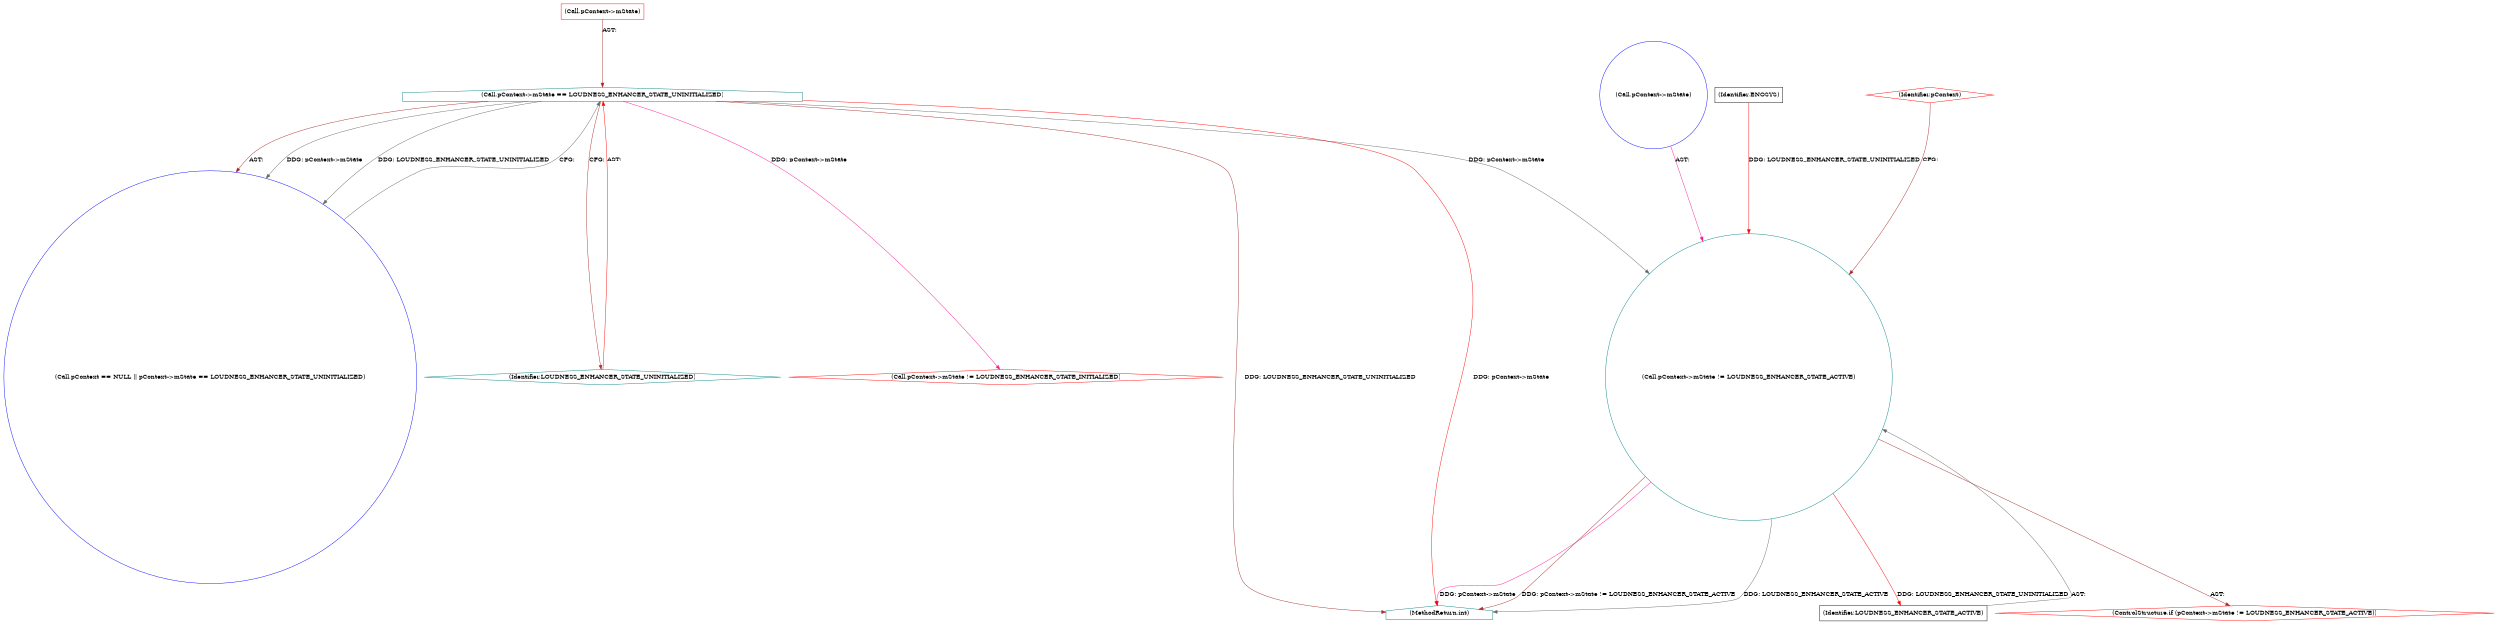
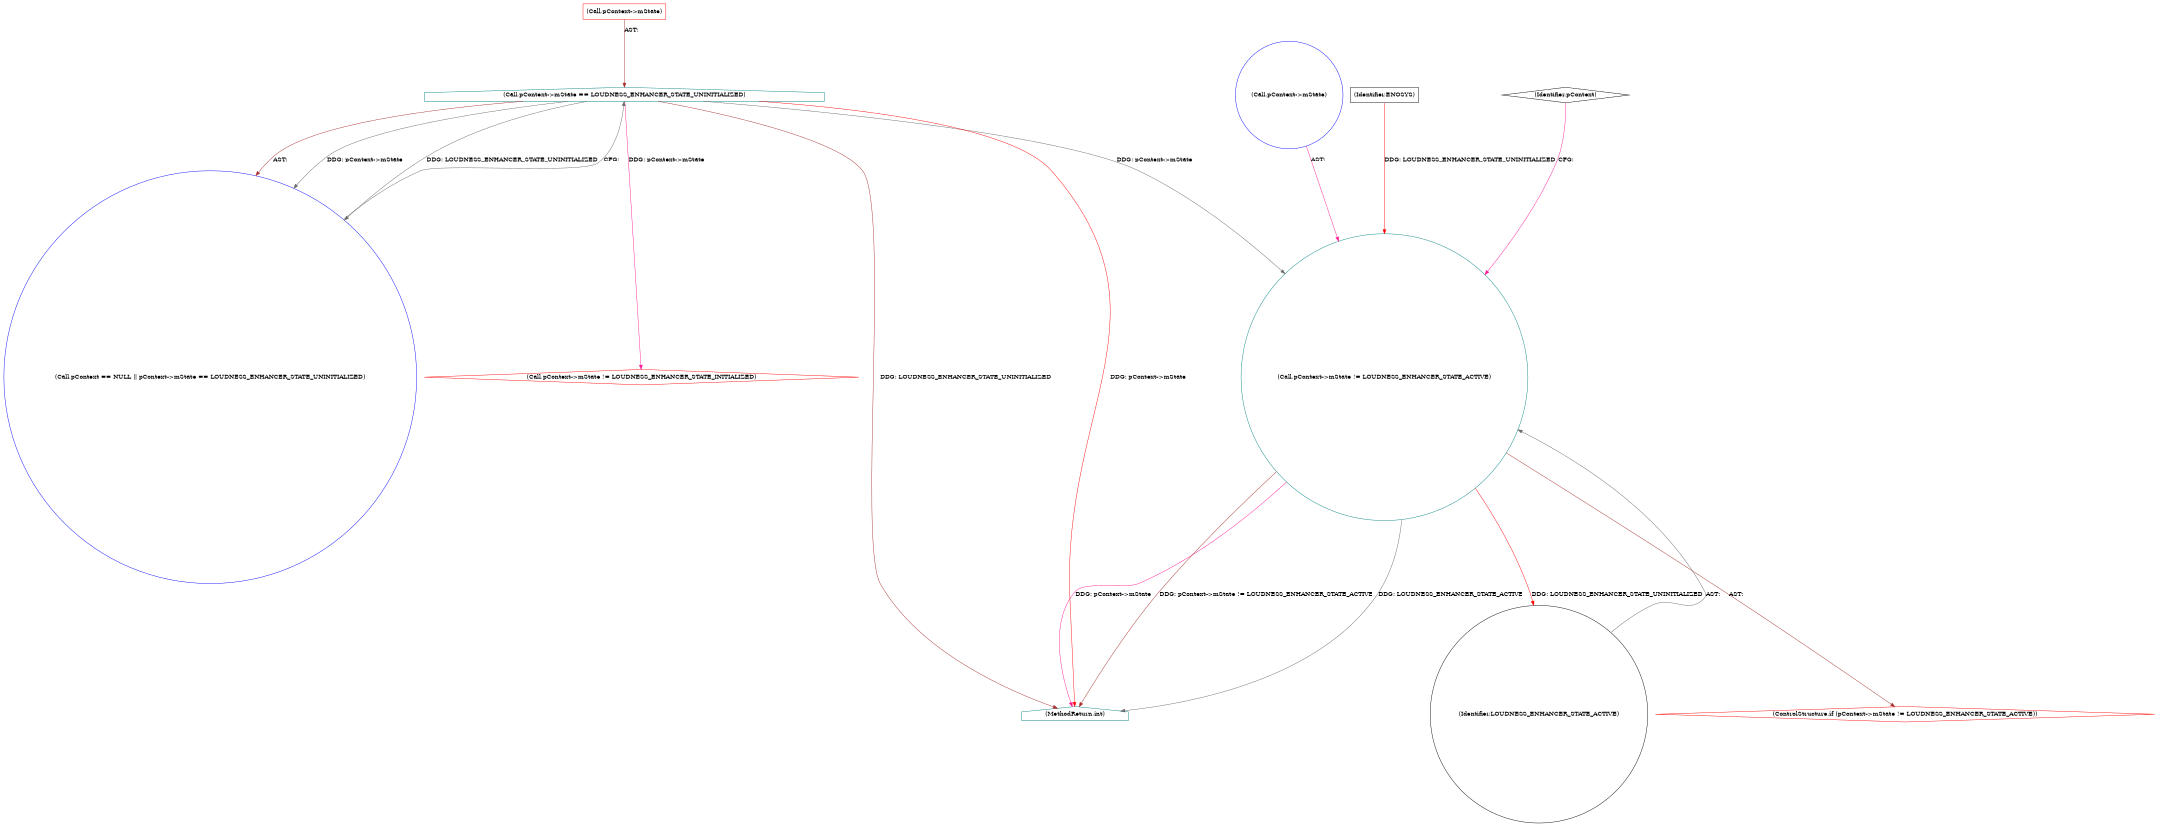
node "(Identifier,pContext)": color red -> black
edge "(Identifier,pContext)" -> "(Call,pContext->mState != LOUDNESS_ENHANCER_STATE_ACTIVE)": color brown -> deeppink
node "(Identifier,LOUDNESS_ENHANCER_STATE_UNINITIALIZED)": removed
node "(Identifier,LOUDNESS_ENHANCER_STATE_ACTIVE)": shape box -> circle
